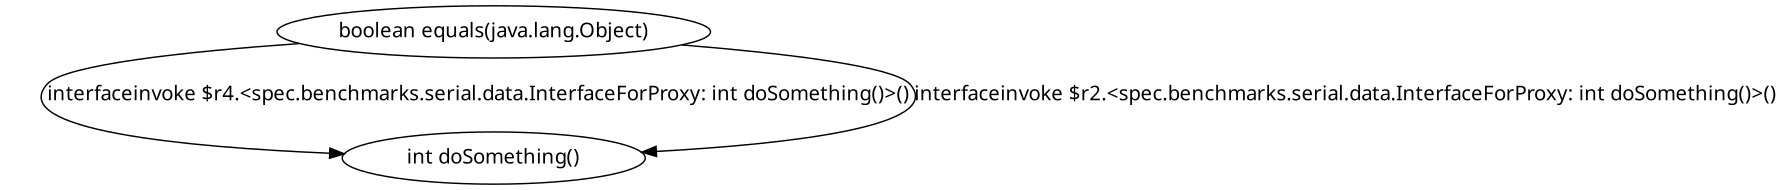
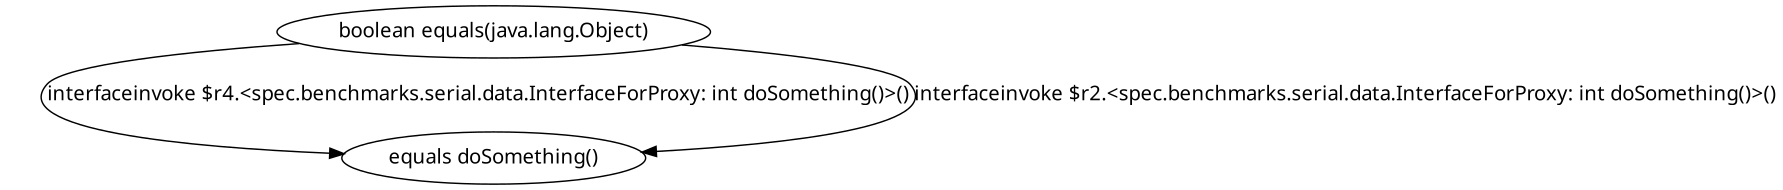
node "int doSomething()": label "int doSomething()" -> "equals doSomething()"
